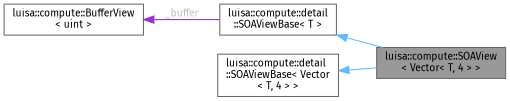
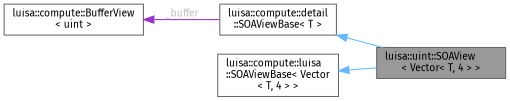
node "luisa::compute::SOAView < Vector< T, 4 > >": label "luisa::compute::SOAView < Vector< T, 4 > >" -> "luisa::uint::SOAView < Vector< T, 4 > >"
node "luisa::compute::detail ::SOAViewBase< Vector < T, 4 > >": label "luisa::compute::detail ::SOAViewBase< Vector < T, 4 > >" -> "luisa::compute::luisa ::SOAViewBase< Vector < T, 4 > >"
